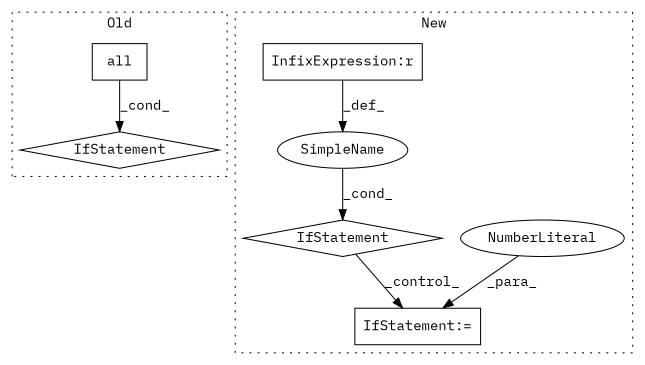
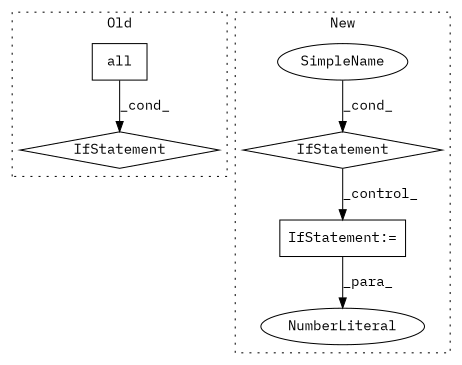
node "InfixExpression:r": removed
edge "NumberLiteral" -> "IfStatement:=": reversed
